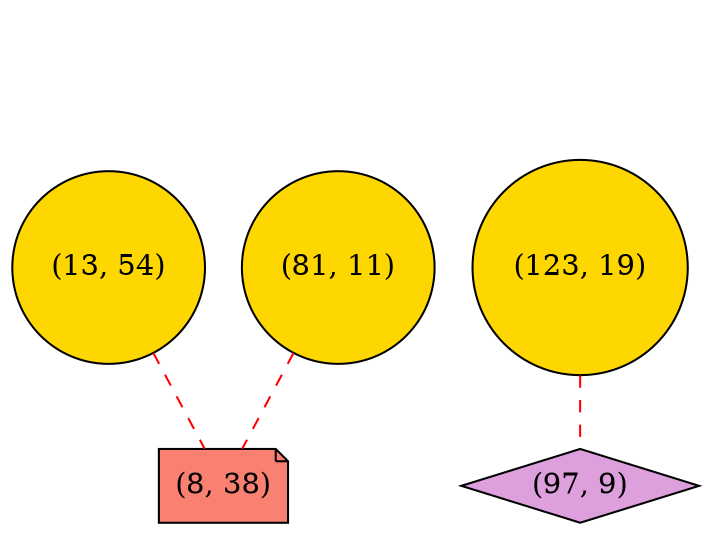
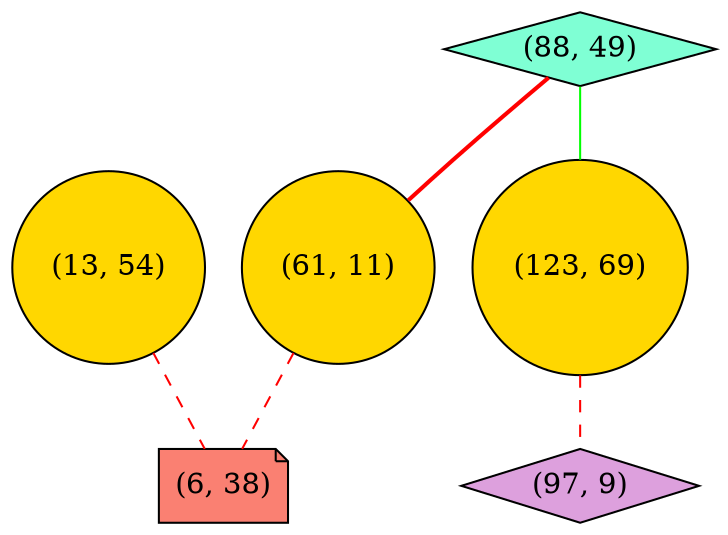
node "(88, 49)": added
node "(81, 11)": label "(81, 11)" -> "(61, 11)"
node "(123, 19)": label "(123, 19)" -> "(123, 69)"
node "(8, 38)": label "(8, 38)" -> "(6, 38)"
